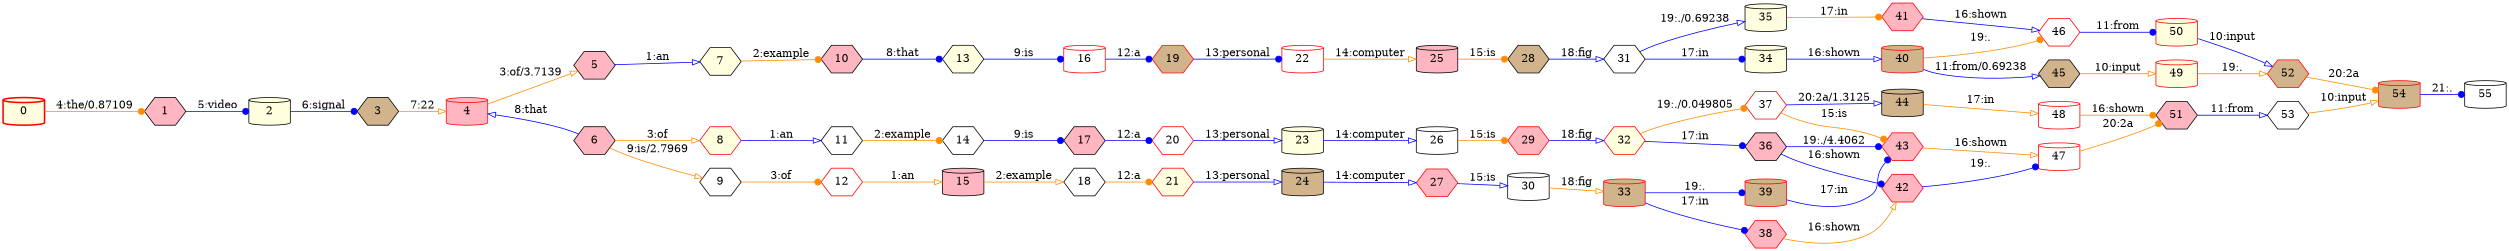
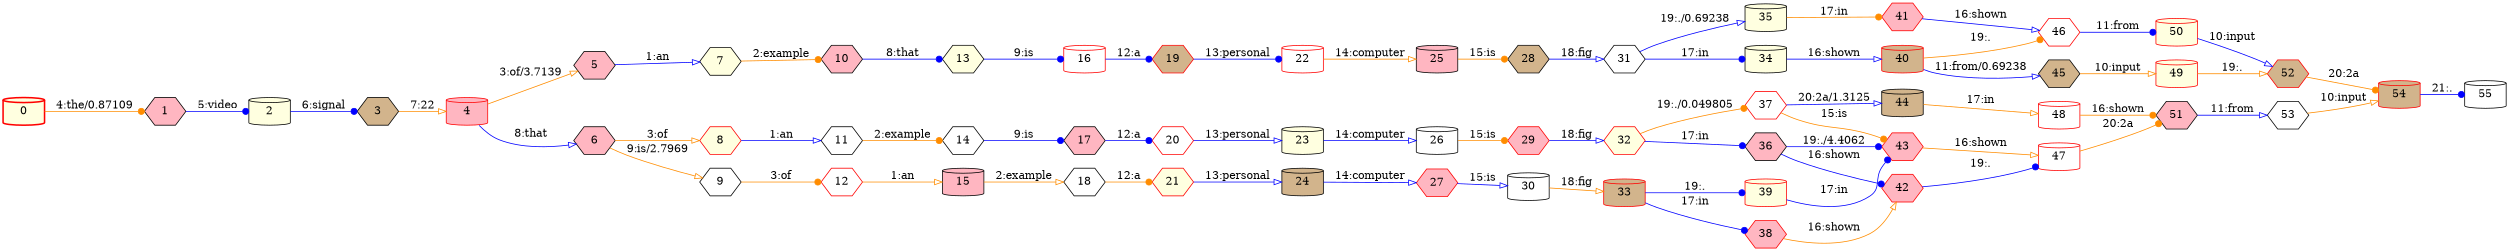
edge "6" -> "4": reversed
node "39": fillcolor tan -> lightyellow
